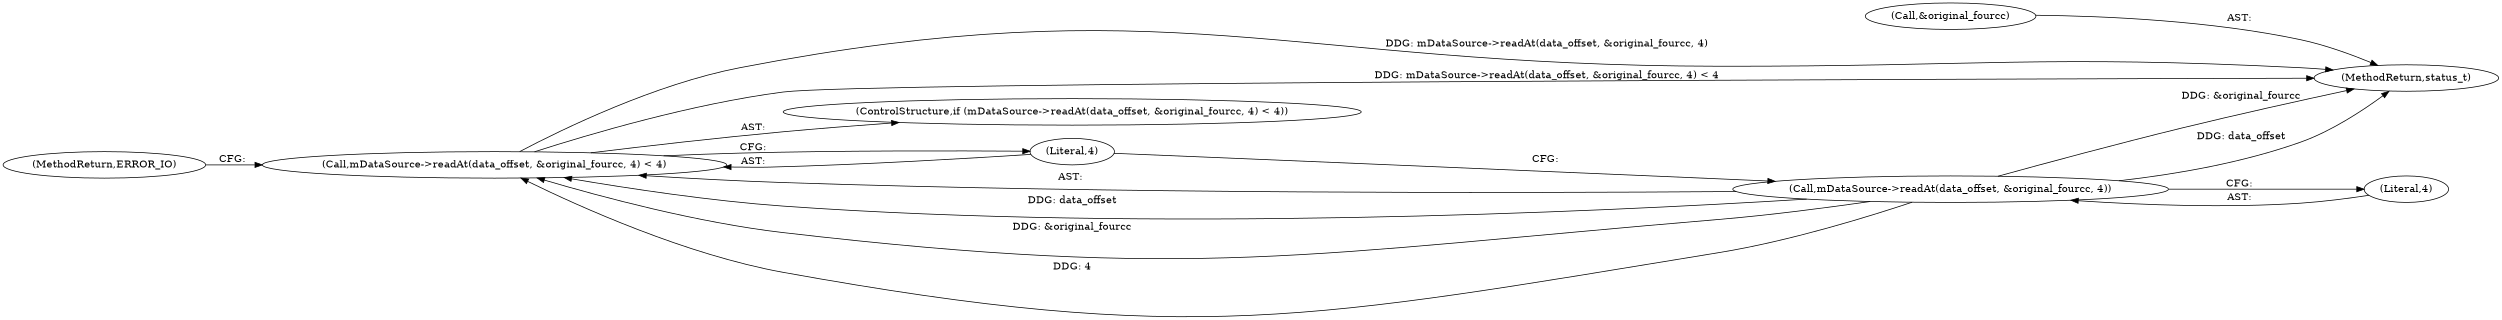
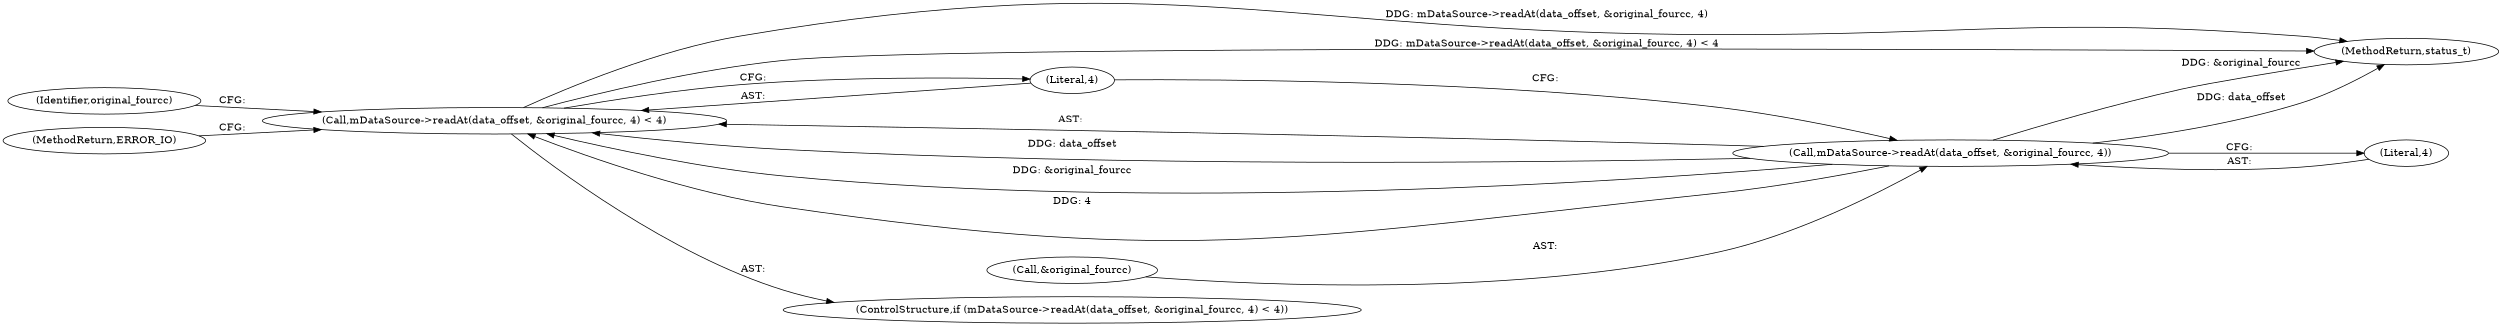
edge "(Call,&original_fourcc)" -> "(MethodReturn,status_t)": now "(Call,&original_fourcc)" -> "(Call,mDataSource->readAt(data_offset, &original_fourcc, 4))"
node "(Identifier,original_fourcc)": added
